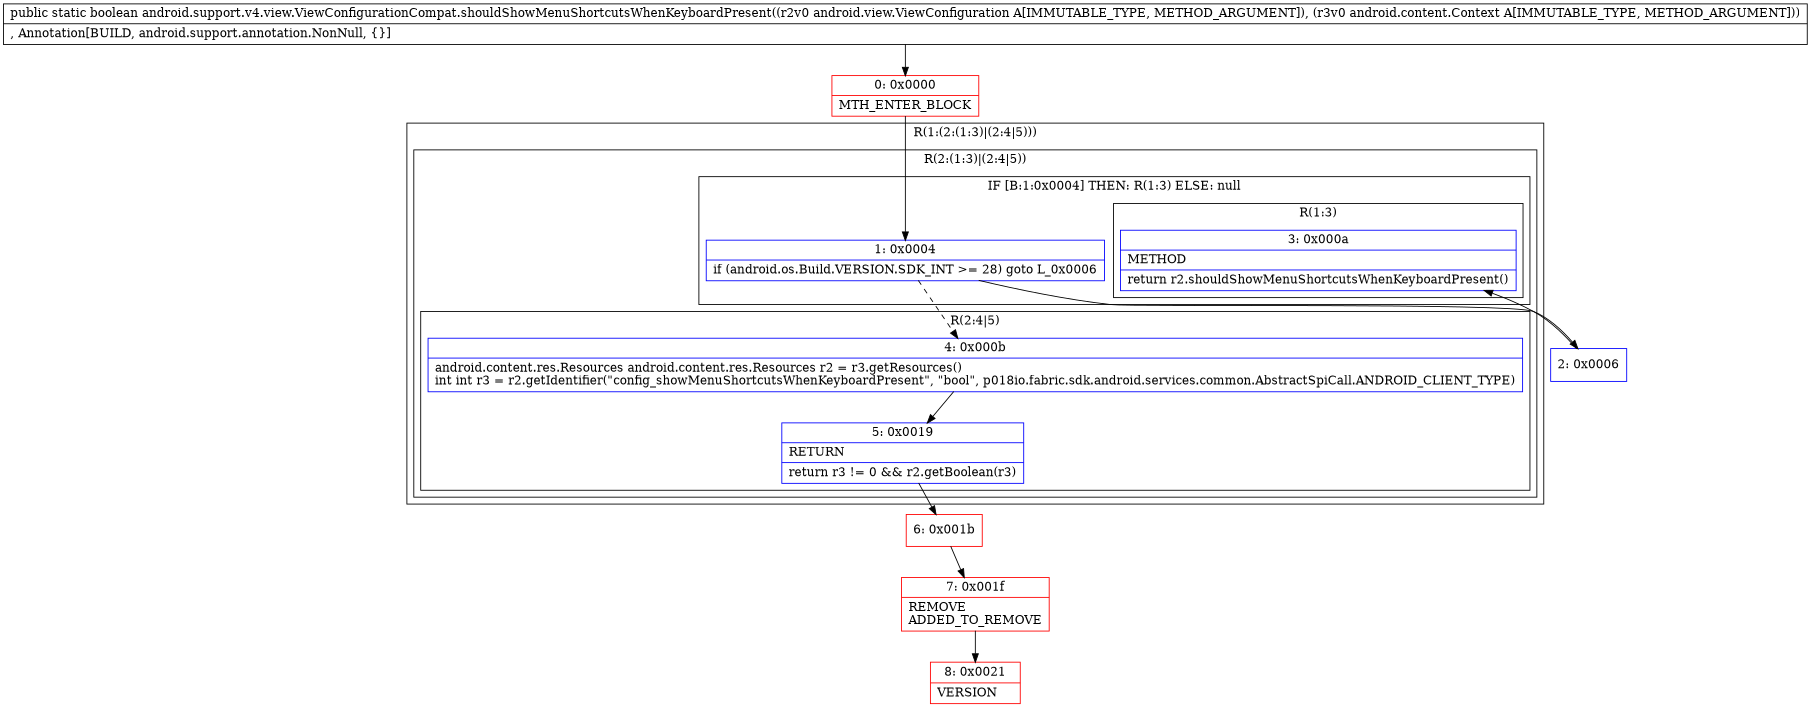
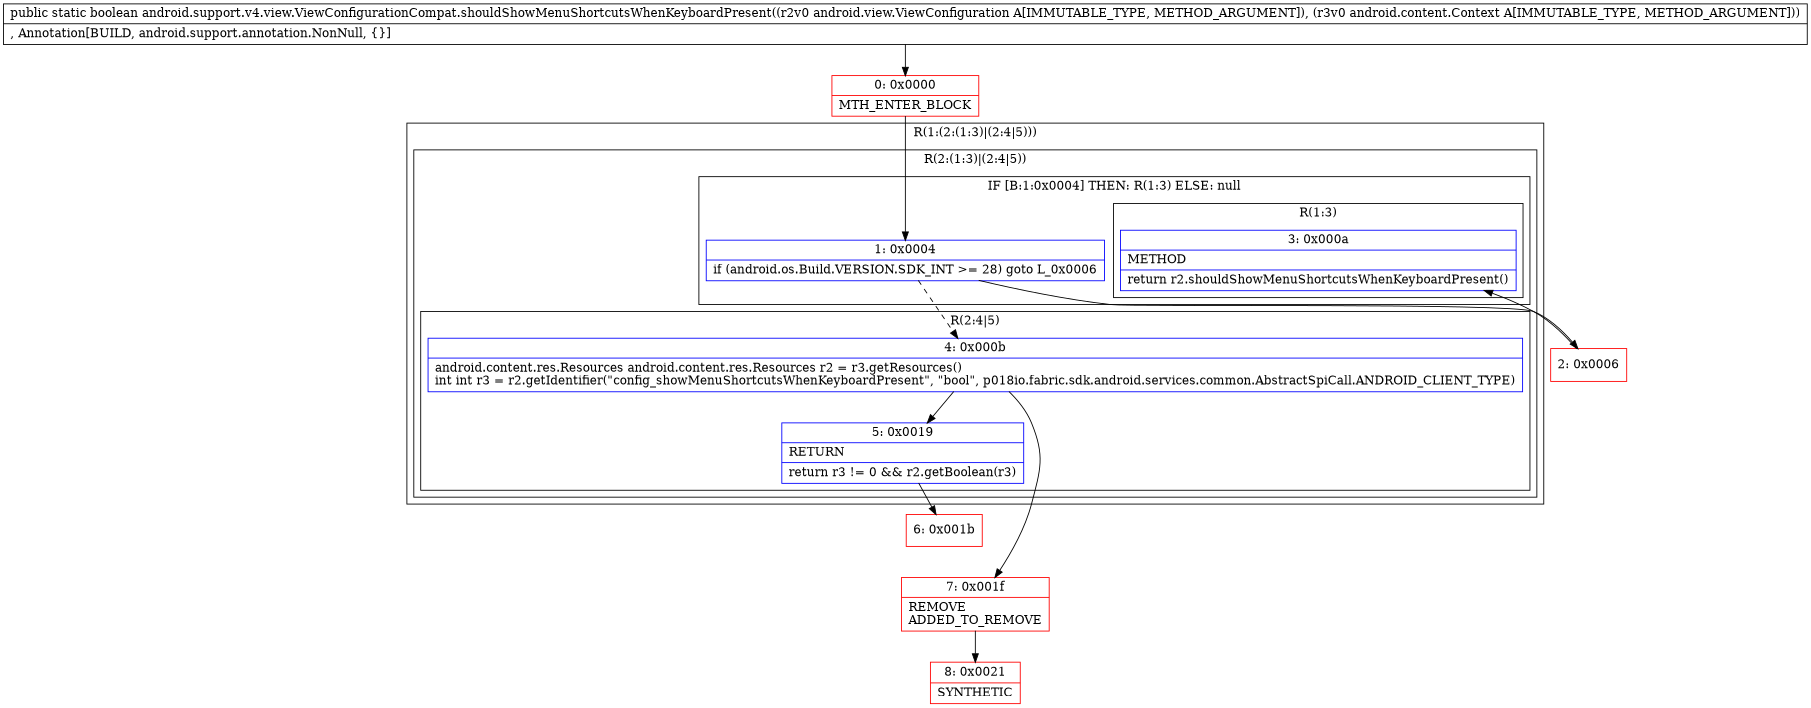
node "2: 0x0006": color blue -> red
edge "6: 0x001b" -> "7: 0x001f": now "4: 0x000b" -> "7: 0x001f"
node "8: 0x0021": text "VERSION" -> "SYNTHETIC"
